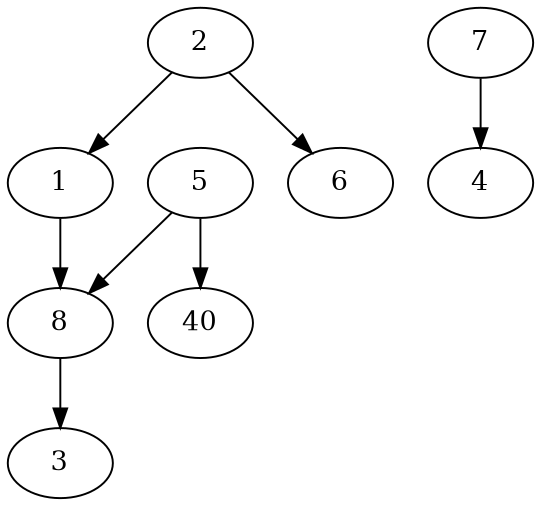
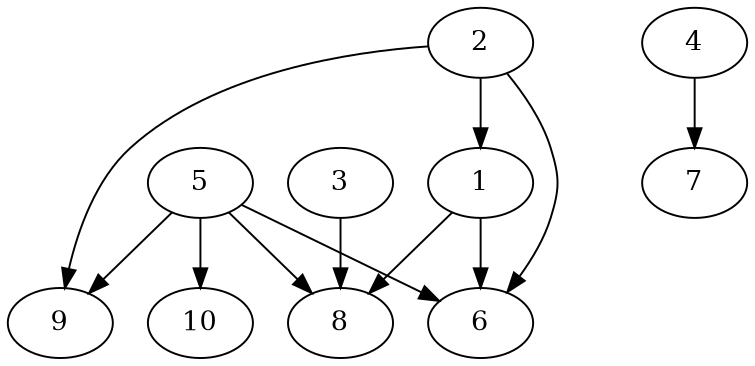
edge "7" -> "4": reversed
edge "1" -> "6": added
edge "5" -> "6": added
node "9": added
node "40": label "40" -> "10"
edge "8" -> "3": reversed
